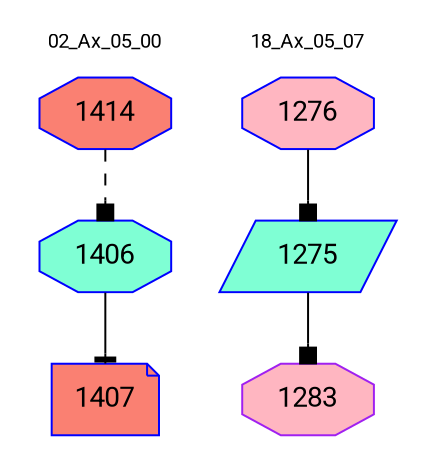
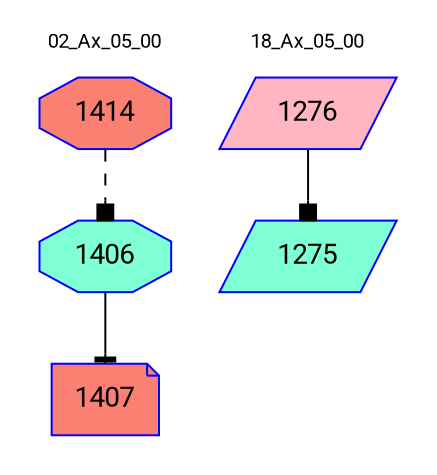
cluster "18_Ax_05_07": label "18_Ax_05_07" -> "18_Ax_05_00"
node "1276": shape octagon -> parallelogram
node "1283": removed
